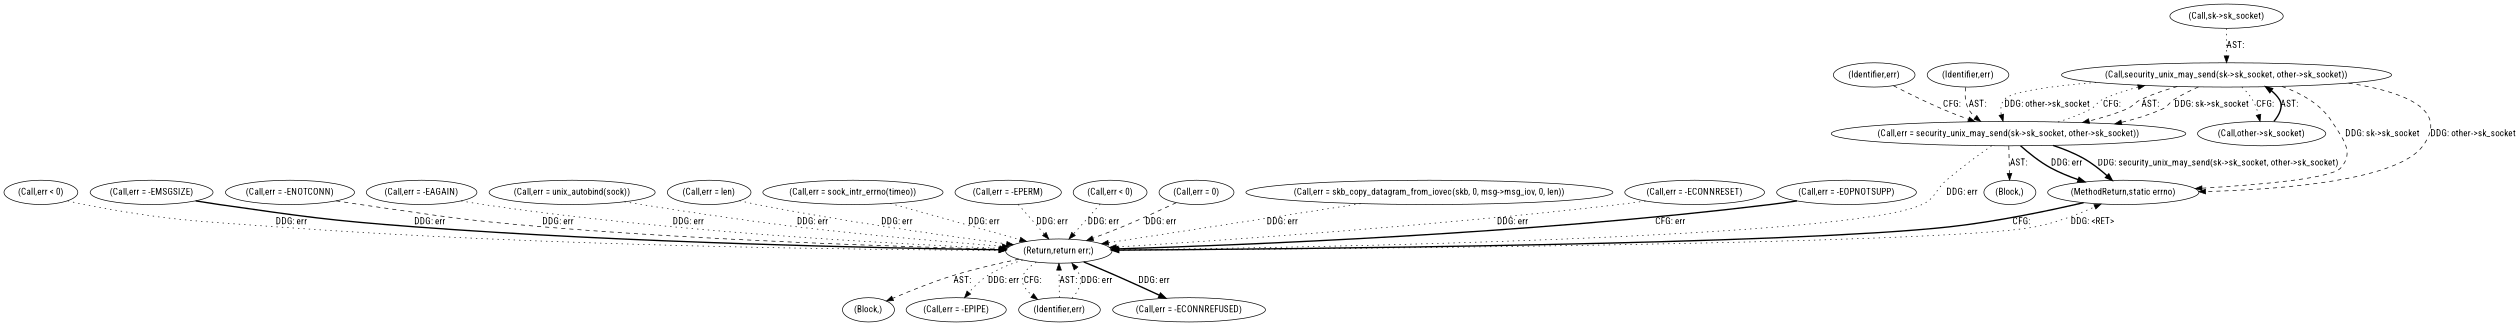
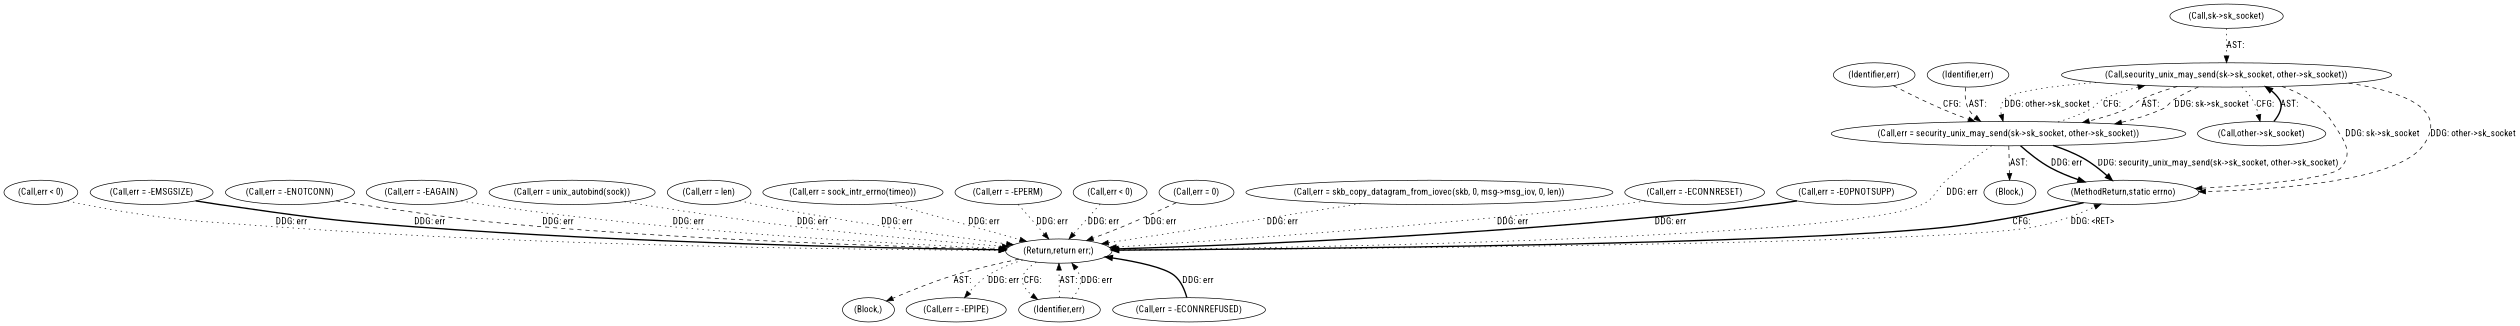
edge "(Call,err = -EOPNOTSUPP)" -> "(Return,return err;)": label "CFG: err" -> "DDG: err"
edge "(Return,return err;)" -> "(Call,err = -ECONNREFUSED)": reversed
